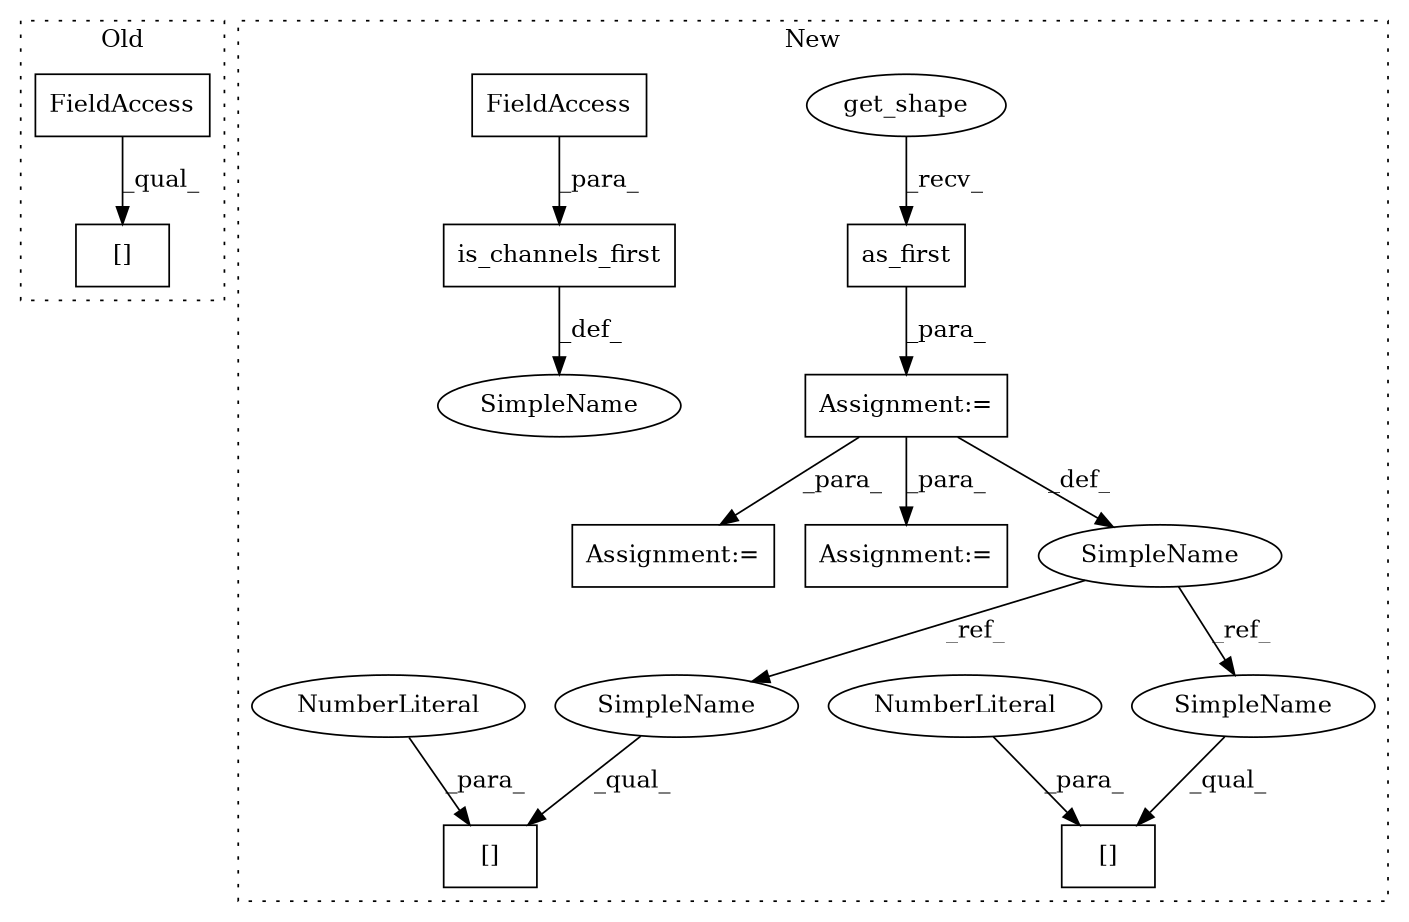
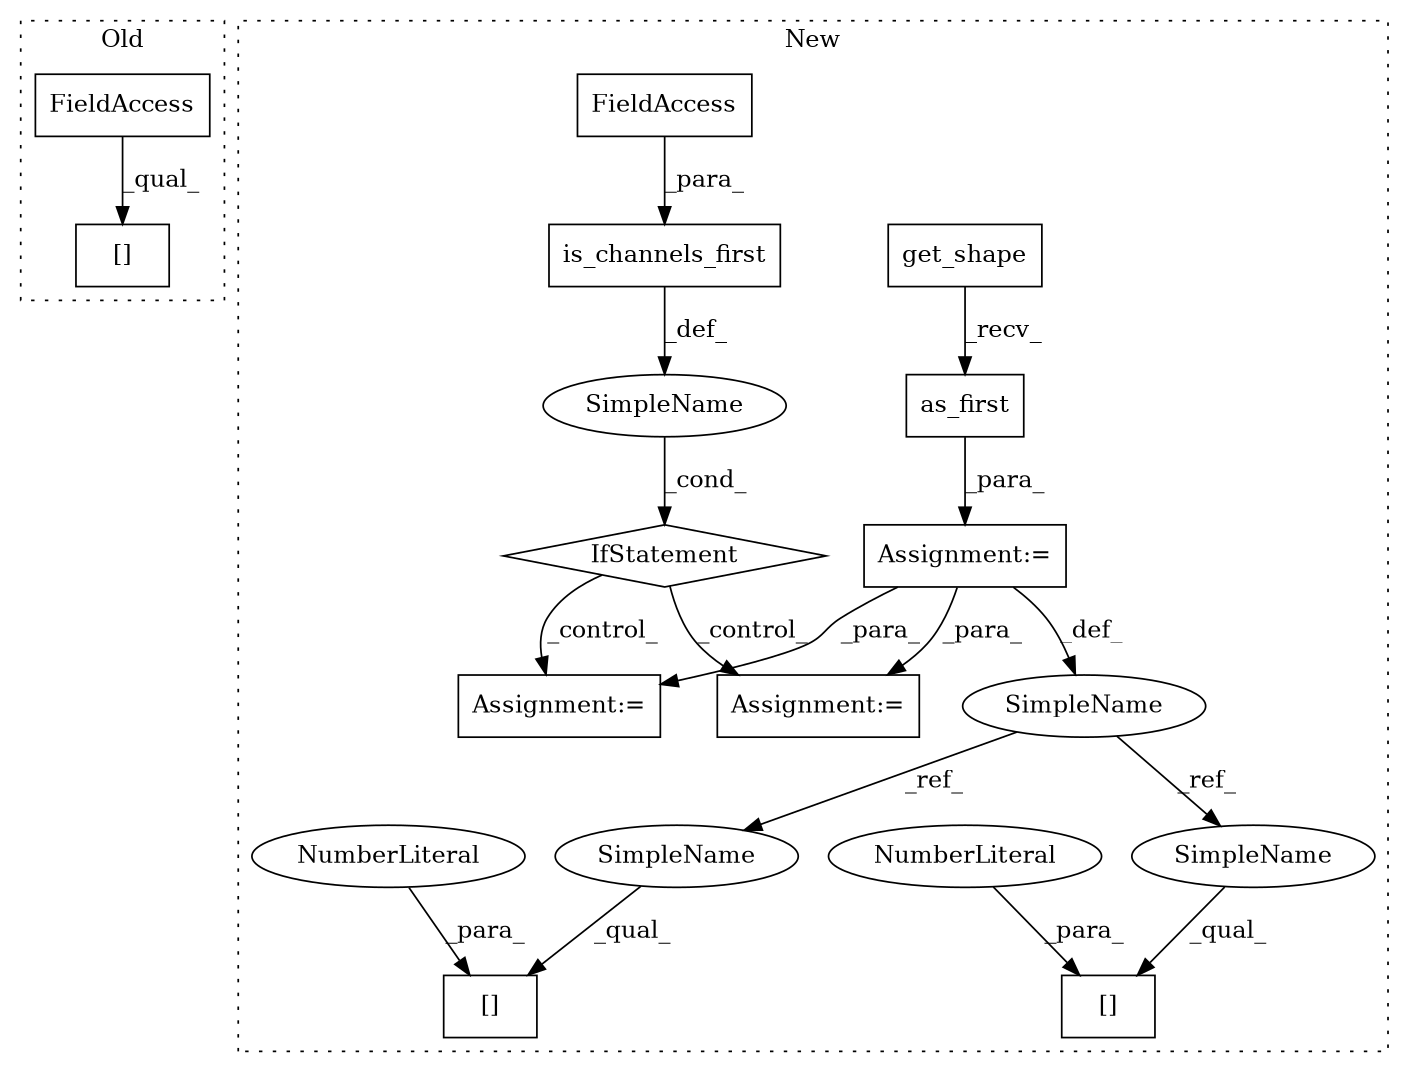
node "get_shape": shape ellipse -> box
node "IfStatement": added
